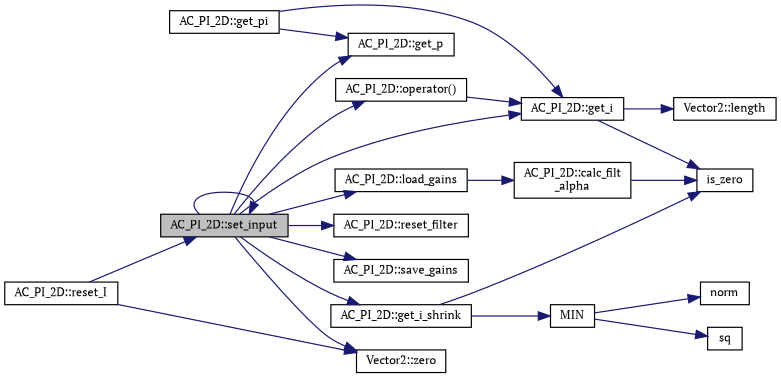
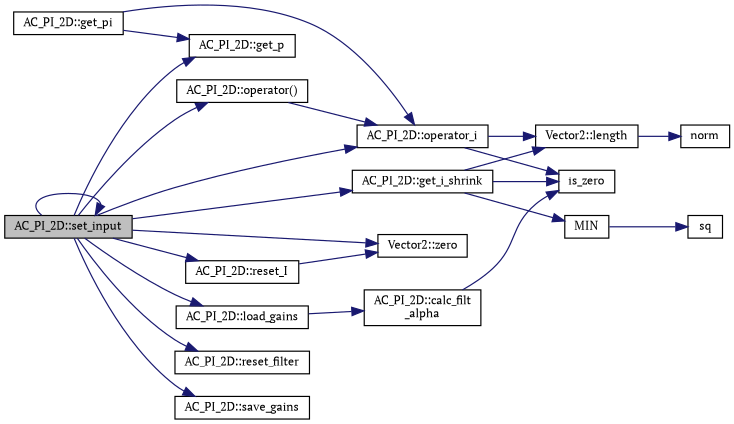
node "AC_PI_2D::get_i": label "AC_PI_2D::get_i" -> "AC_PI_2D::operator_i"
edge "AC_PI_2D::get_i_shrink" -> "Vector2::length": added
edge "AC_PI_2D::reset_I" -> "AC_PI_2D::set_input": reversed
edge "MIN" -> "norm": now "Vector2::length" -> "norm"
